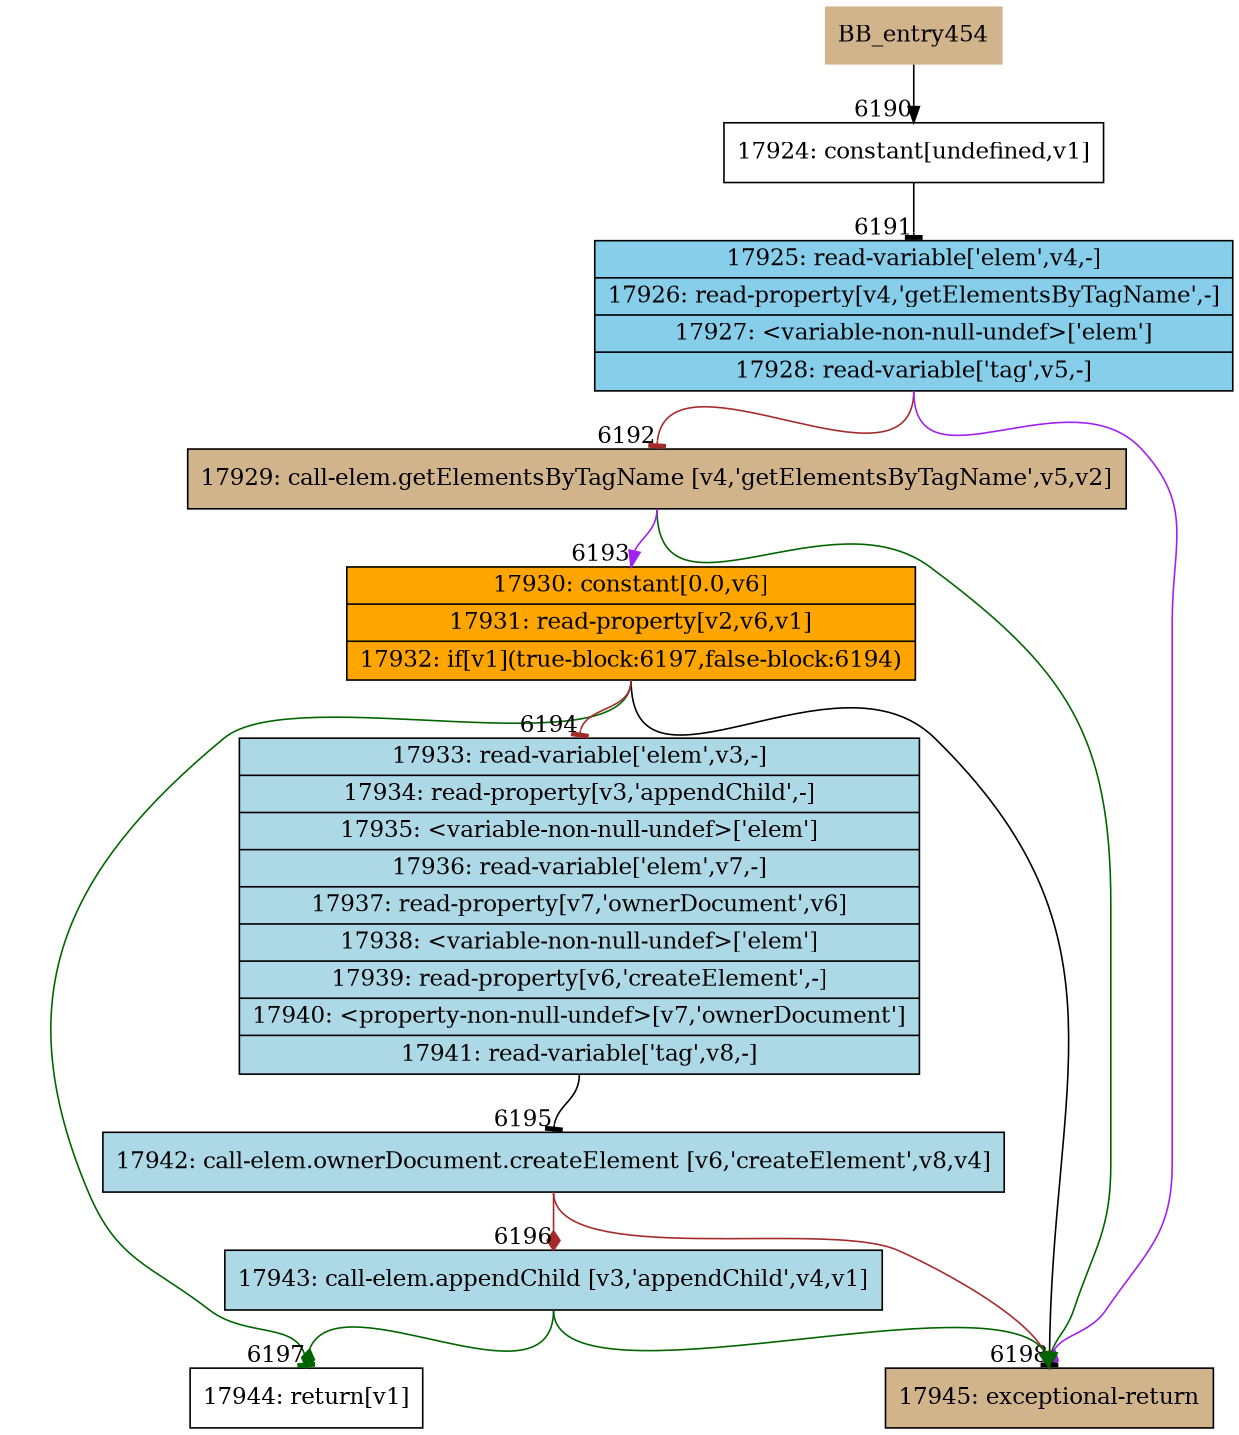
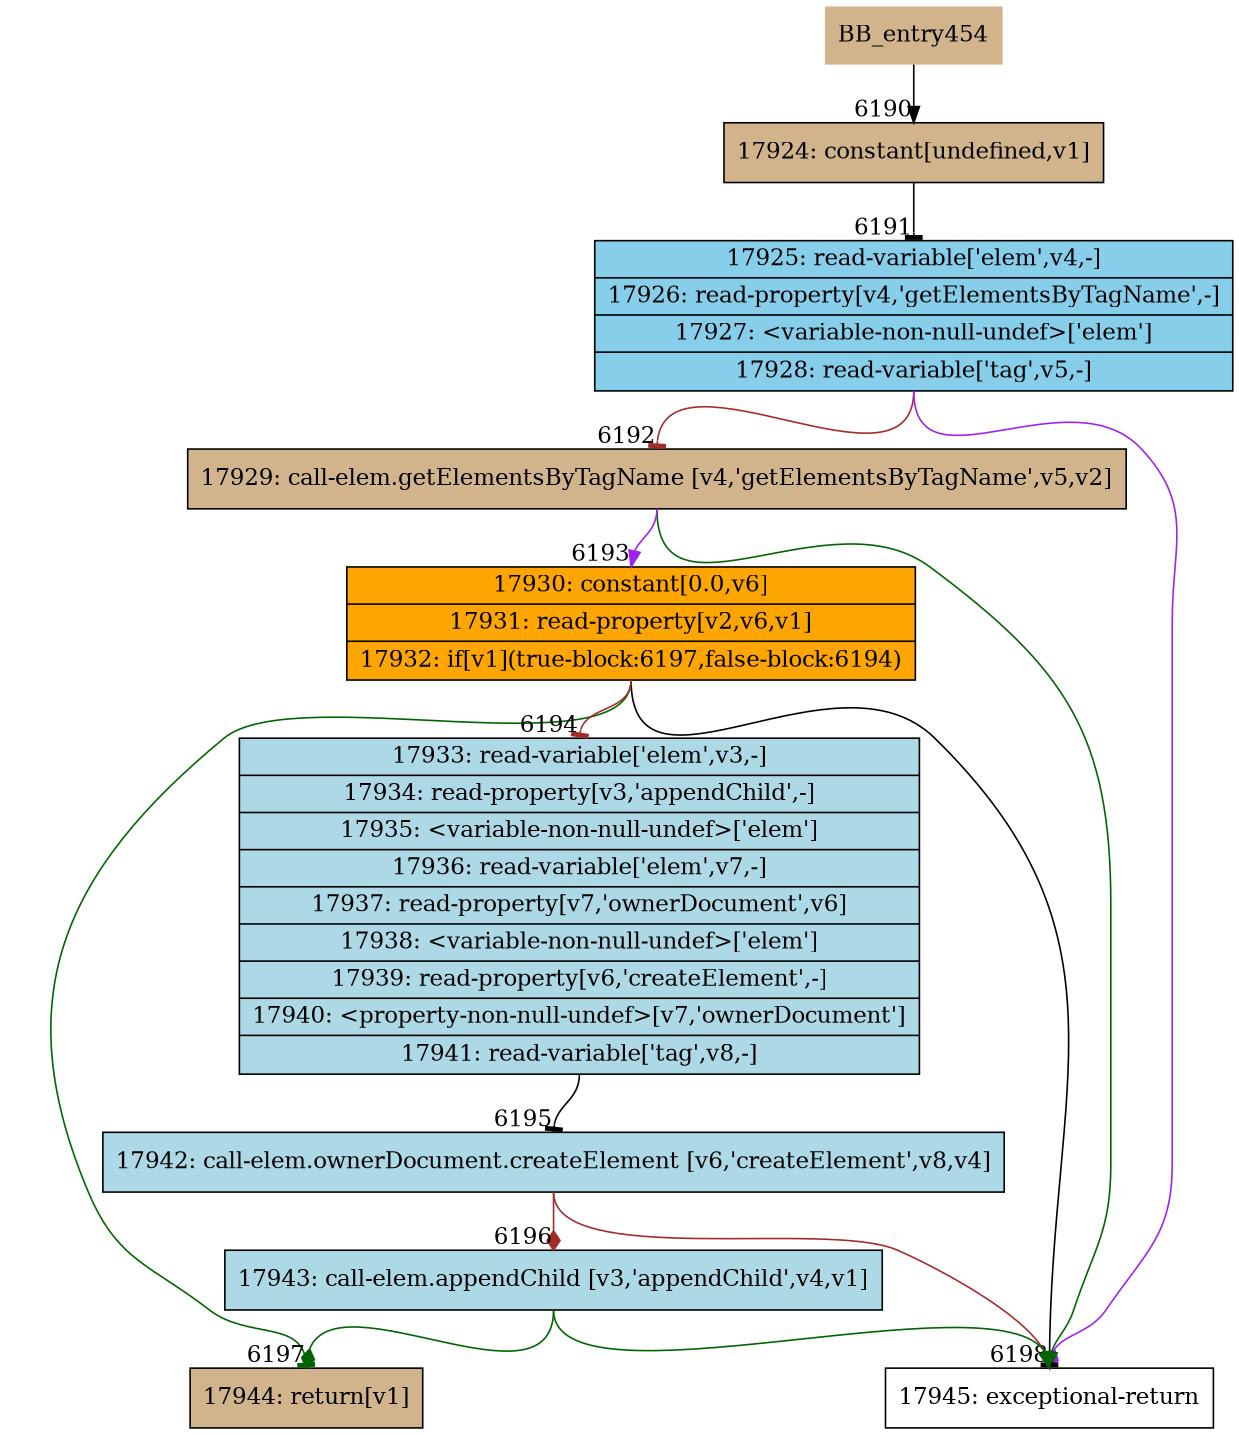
node "17924: constant[undefined,v1]": fillcolor white -> tan
node "17944: return[v1]": fillcolor white -> tan
node "17945: exceptional-return": fillcolor tan -> white
